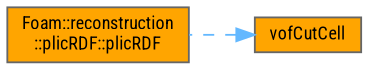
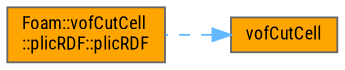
node "Foam::reconstruction ::plicRDF::plicRDF": label "Foam::reconstruction ::plicRDF::plicRDF" -> "Foam::vofCutCell ::plicRDF::plicRDF"
